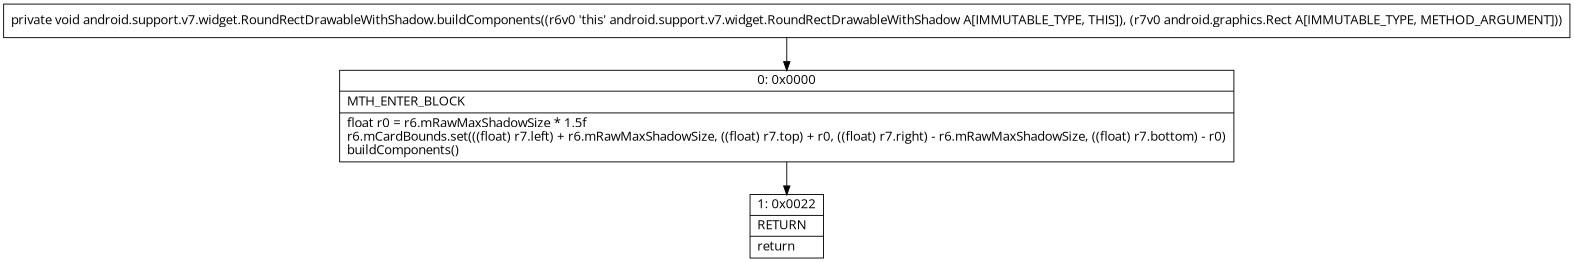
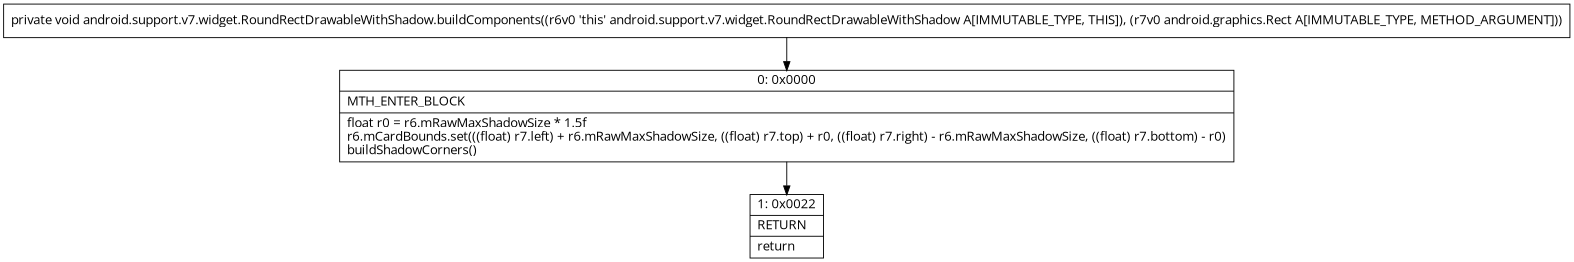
node "0: 0x0000": text "buildComponents()" -> "buildShadowCorners()"
